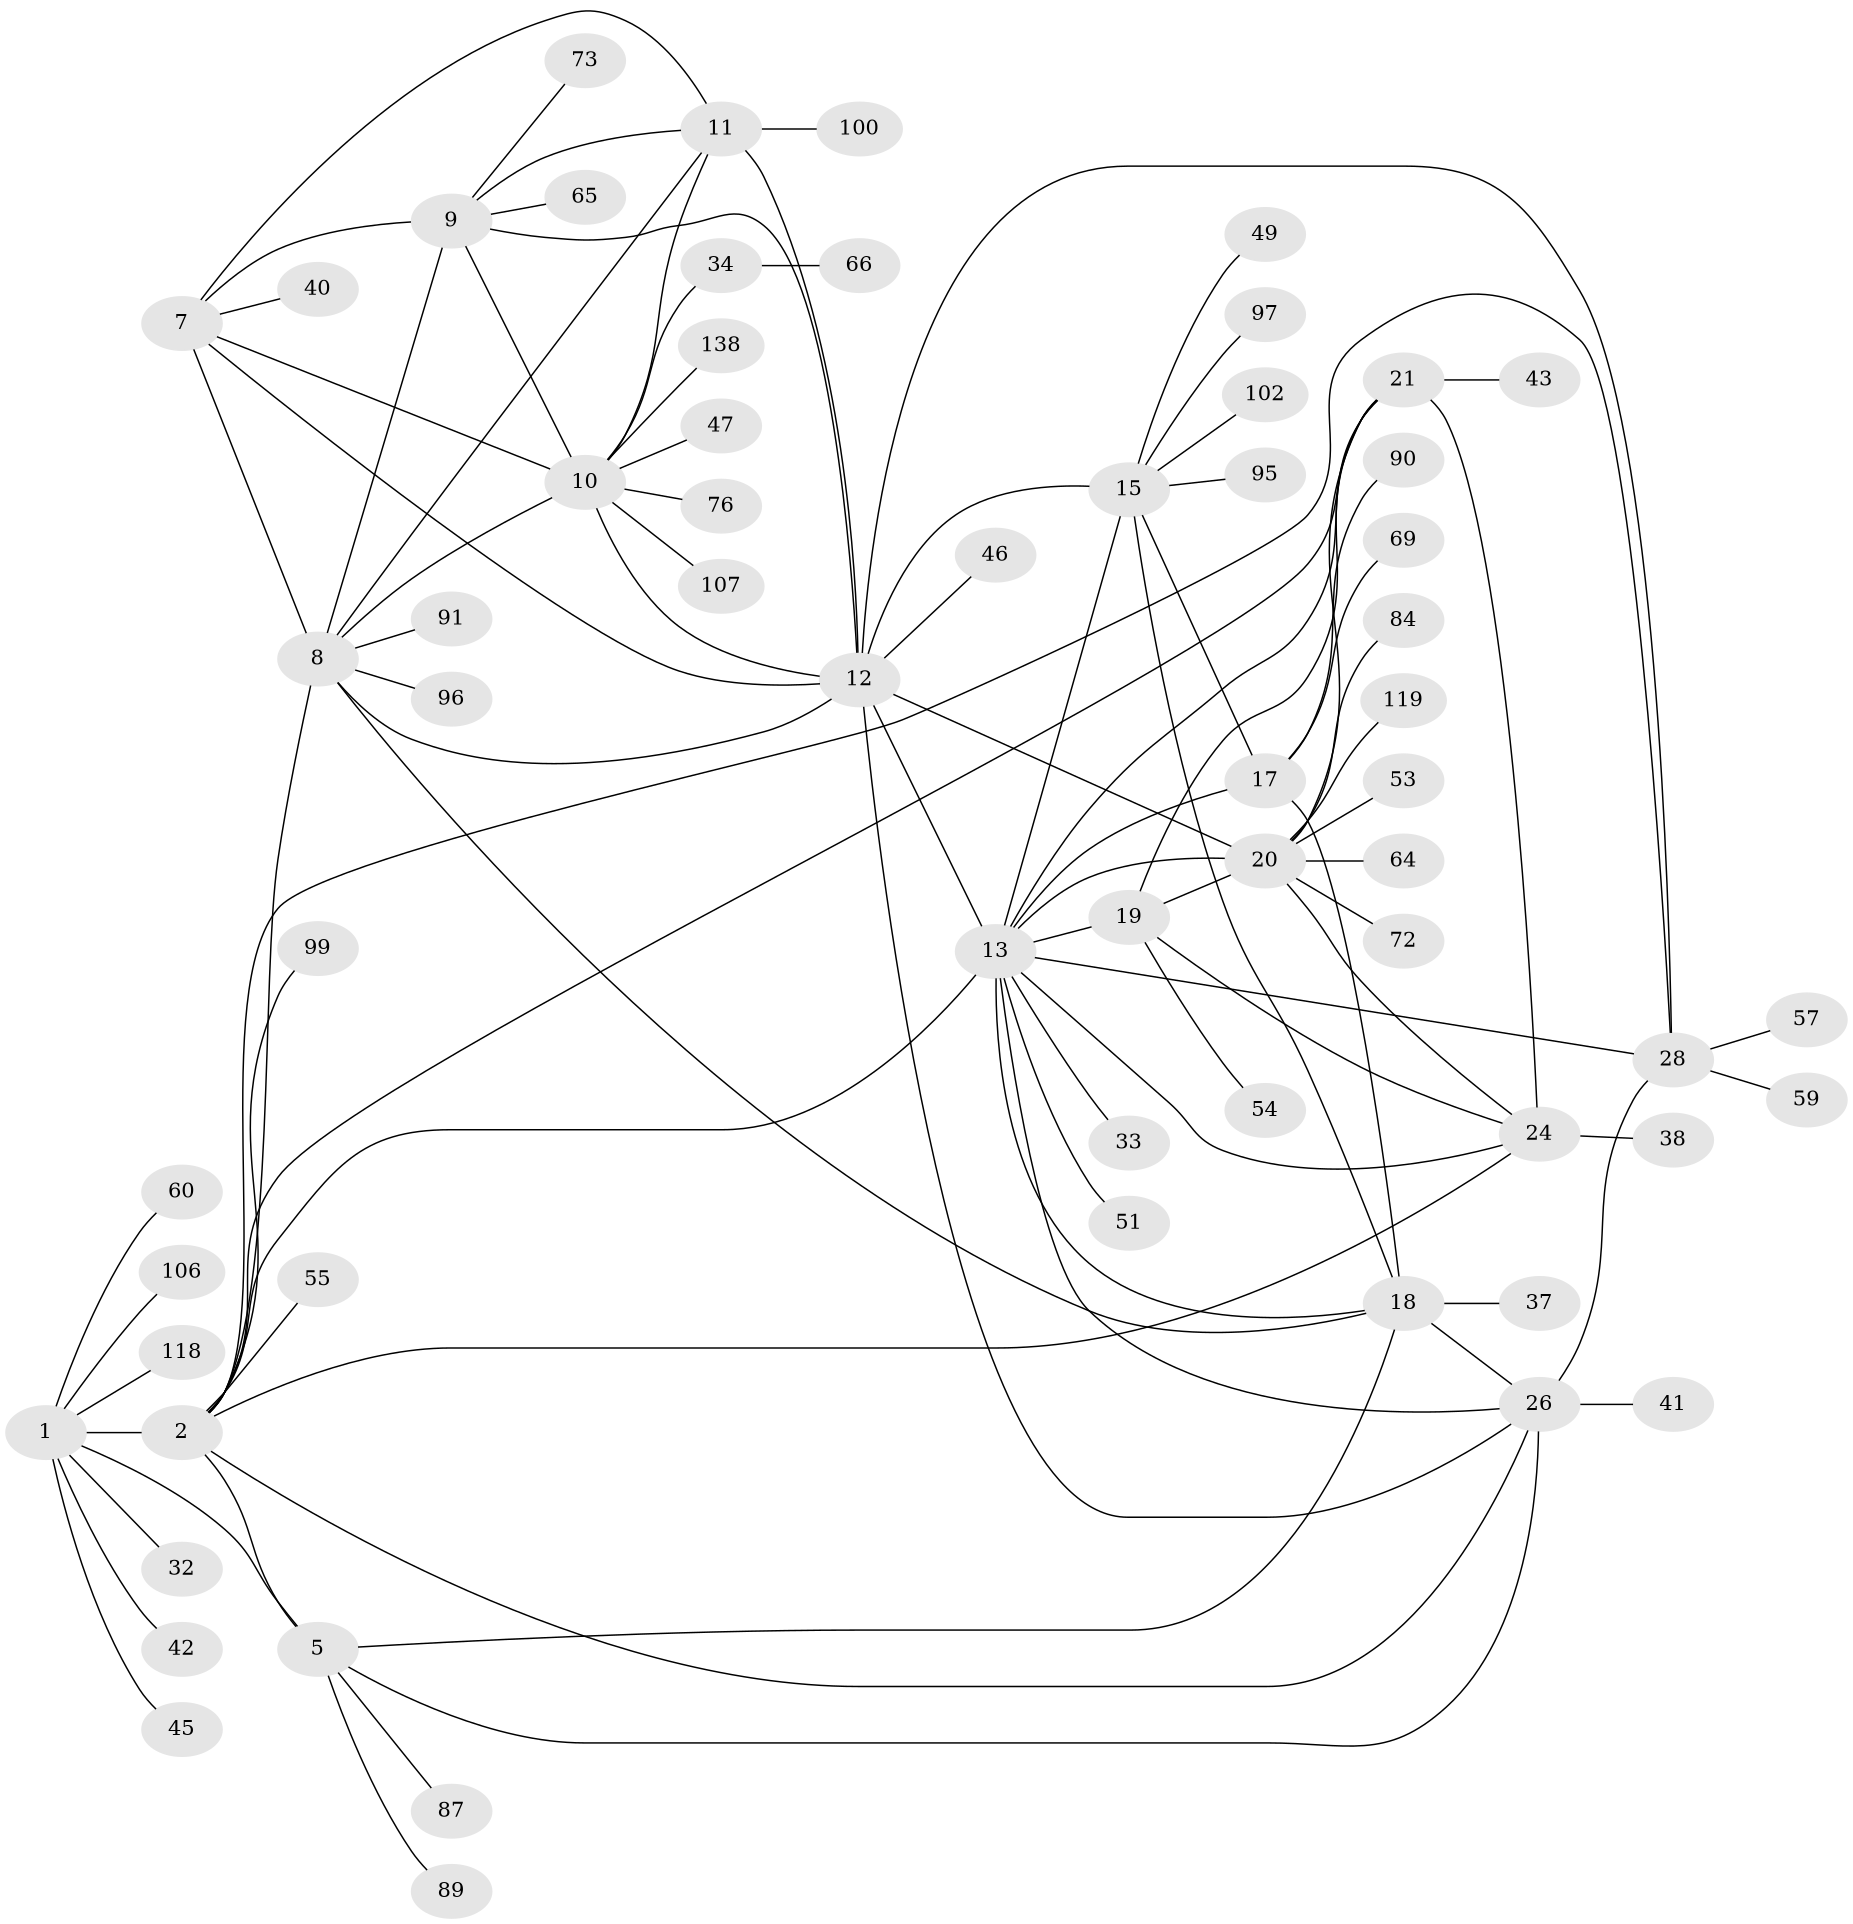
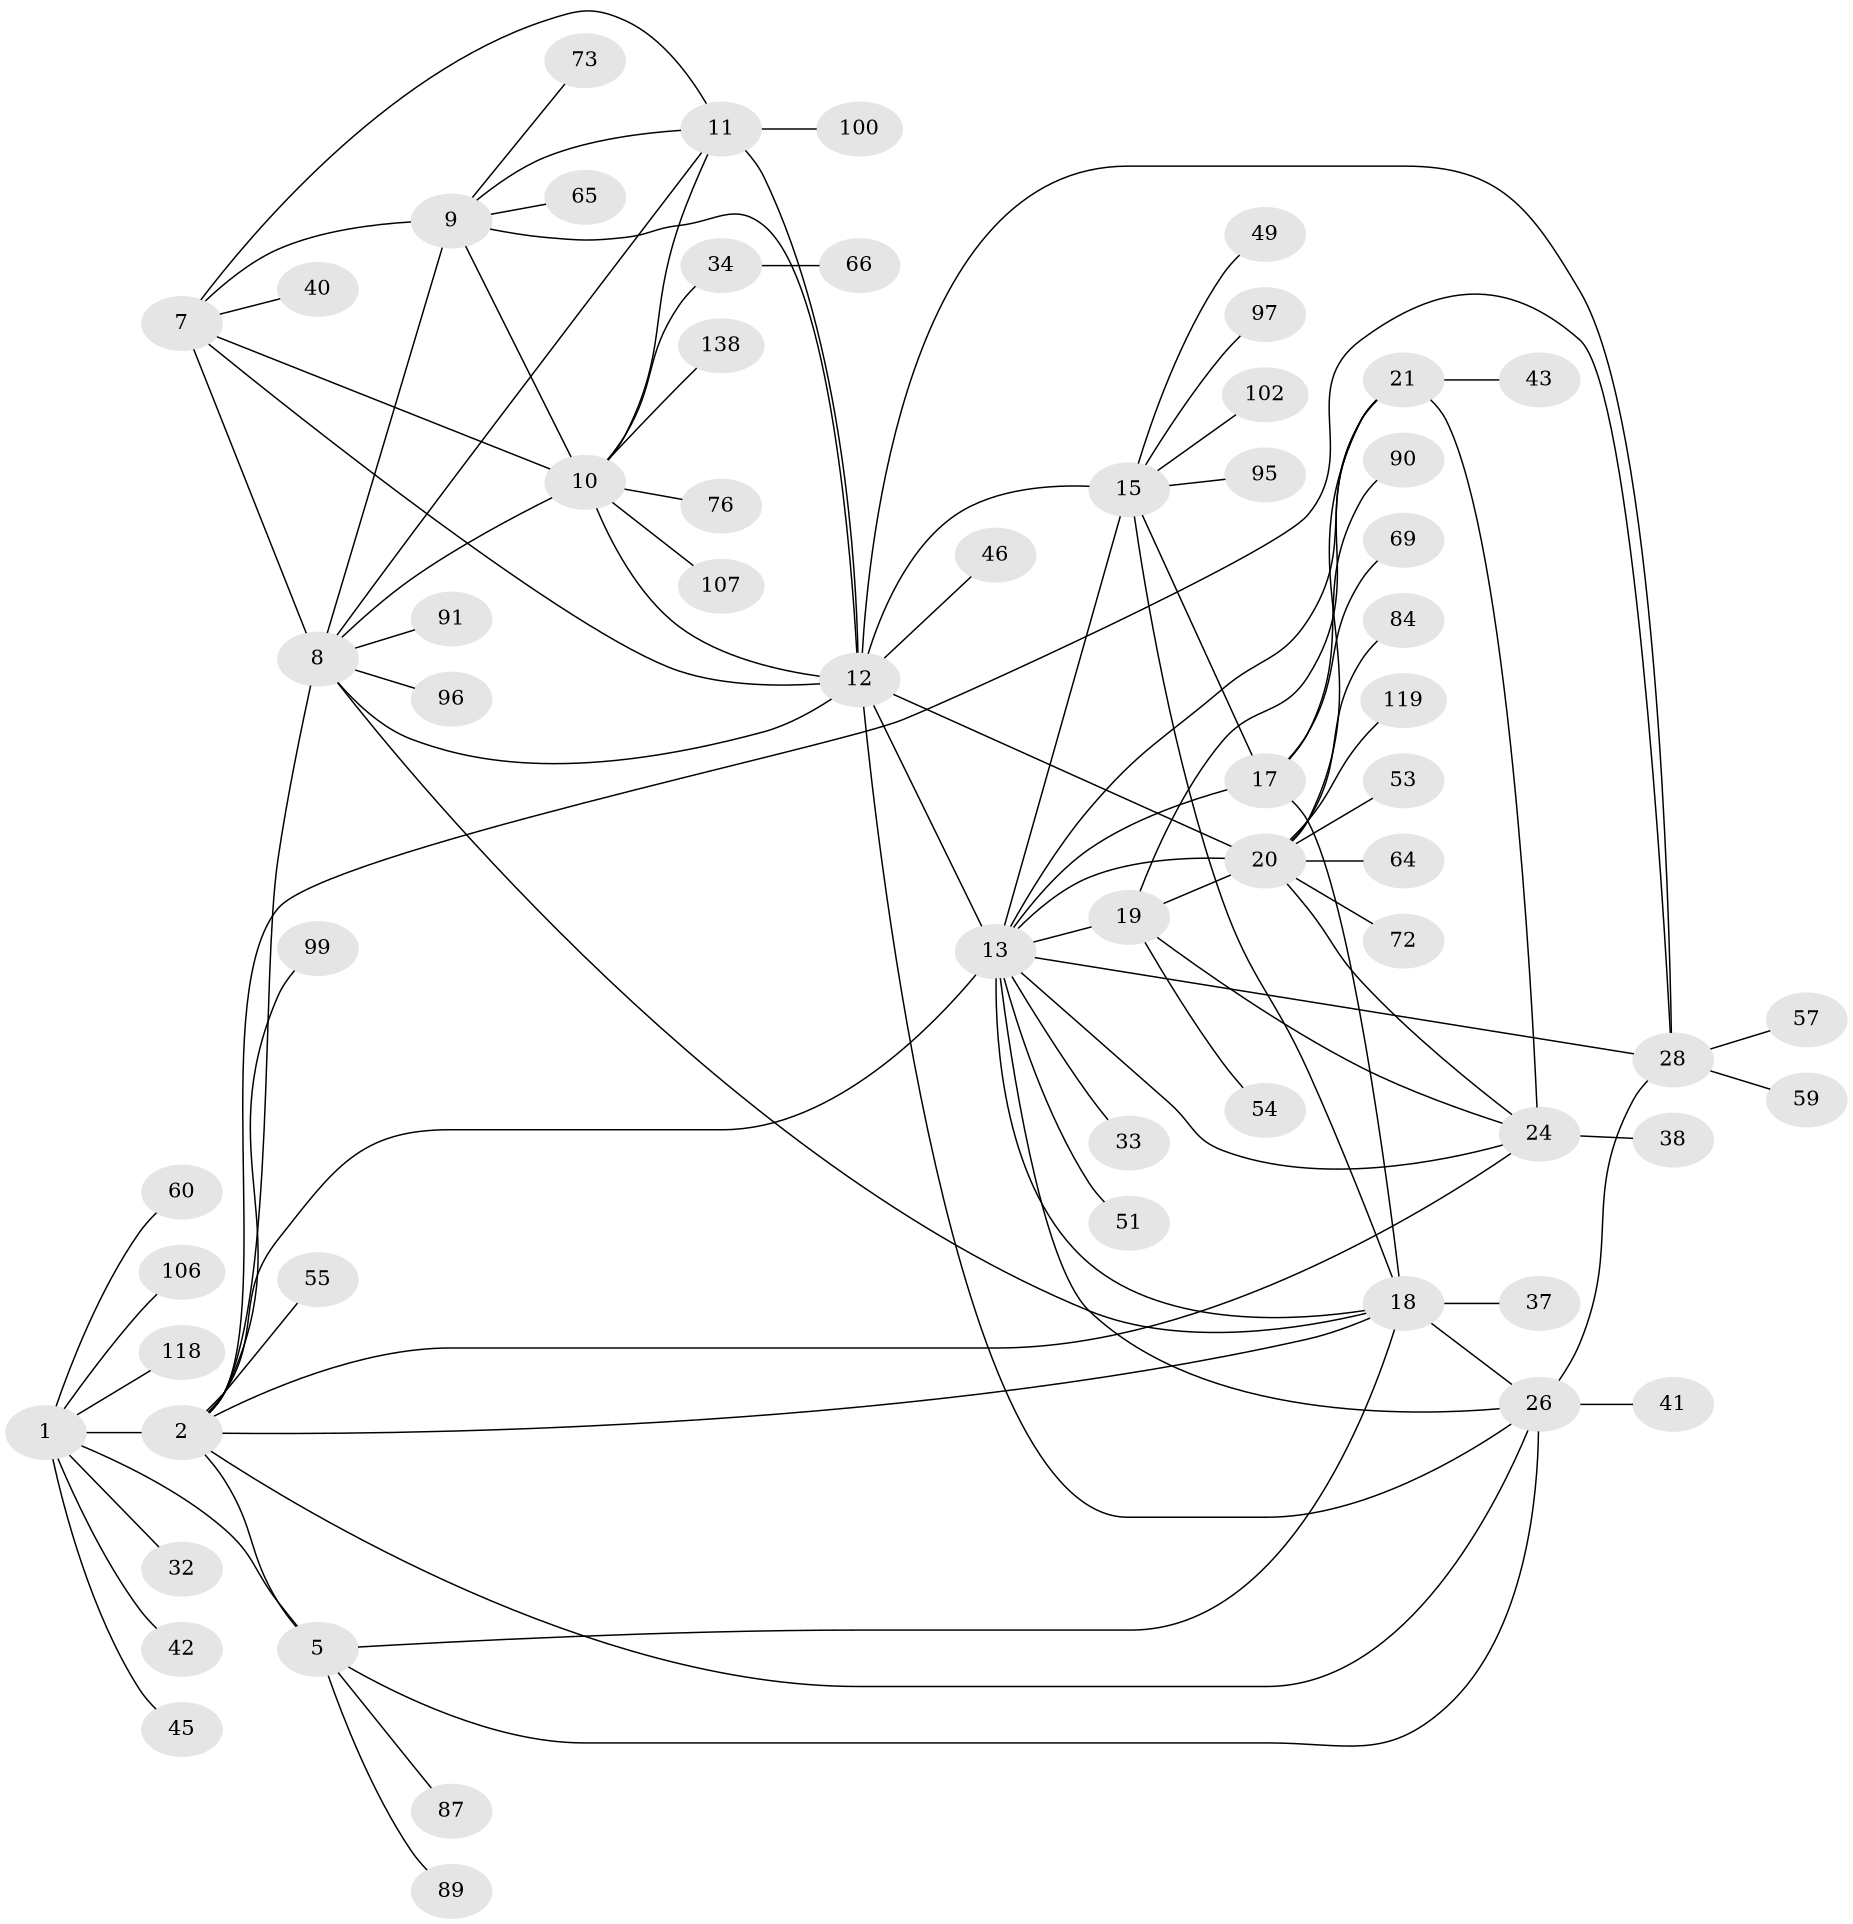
node "47": removed
edge "21" -- "2": now "18" -- "2"
